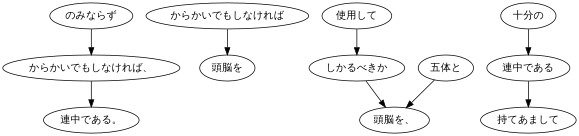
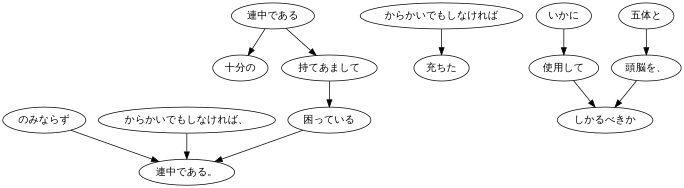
node "いかに": added
edge "のみならず" -> "からかいでもしなければ、": now "のみならず" -> "連中である。"
edge "十分の" -> "連中である": reversed
node "頭脳を": label "頭脳を" -> "充ちた"
edge "しかるべきか" -> "頭脳を、": reversed
node "困っている": added
